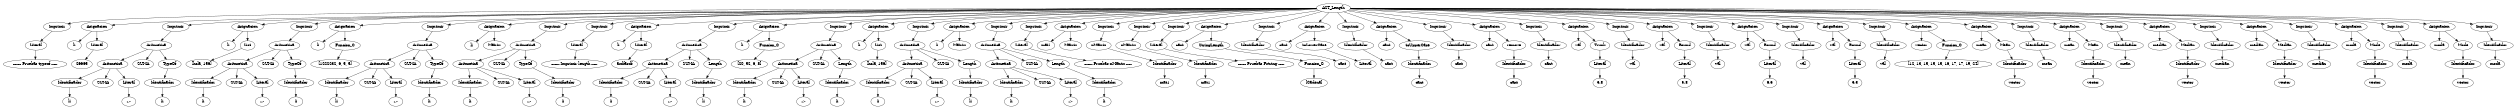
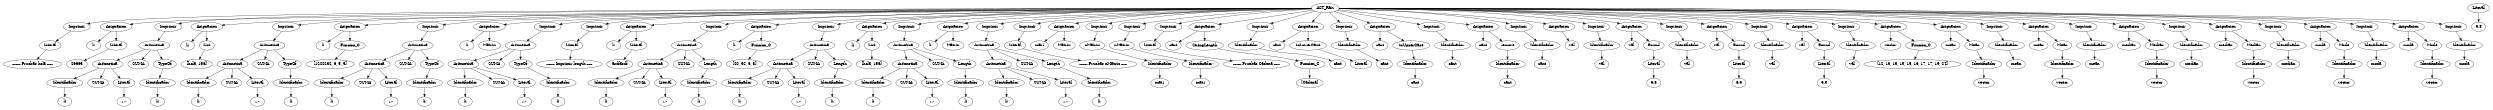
node "AST_Length": label "AST_Length" -> "AST_Raiz"
node "Trunk": removed
node "------- Pruebas typeof -----": label "------- Pruebas typeof -----" -> "------- Pruebas hola -----"
node "------- Pruebas Fstring -----": label "------- Pruebas Fstring -----" -> "------- Pruebas Cadena -----"
